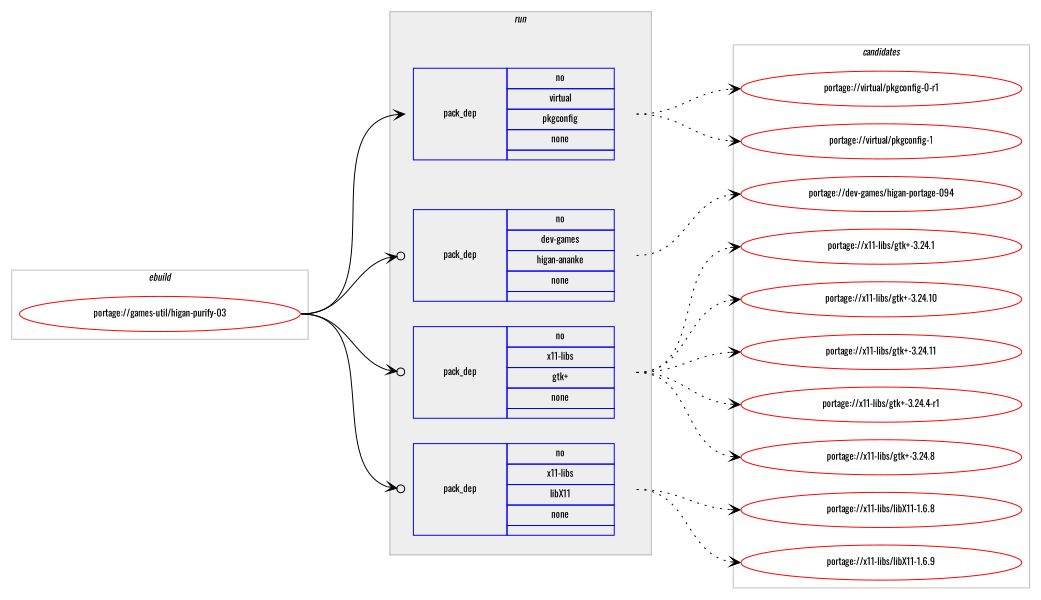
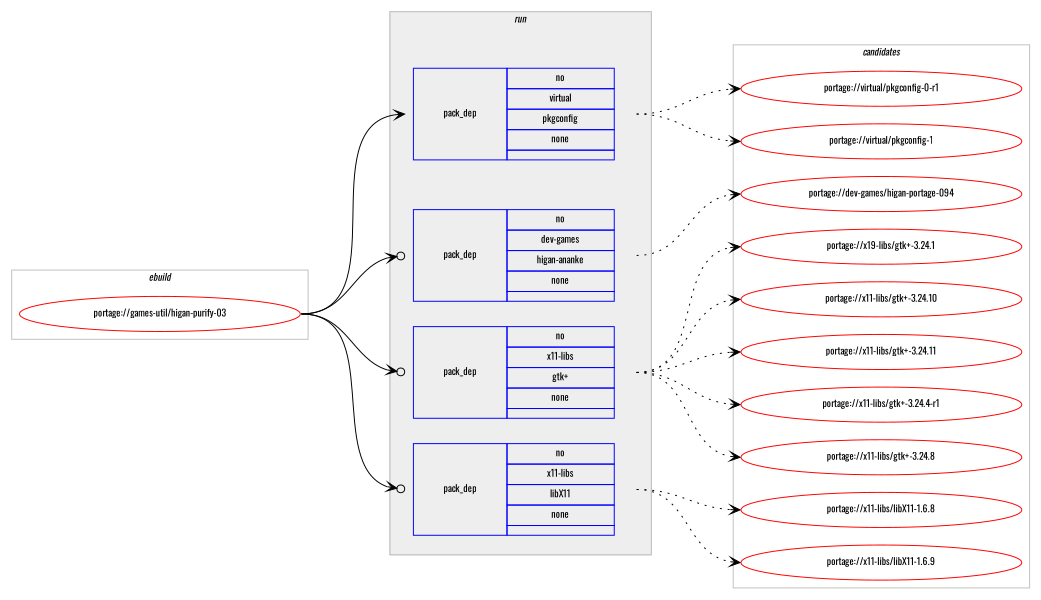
node "portage://x11-libs/gtk+-3.24.1": label "portage://x11-libs/gtk+-3.24.1" -> "portage://x19-libs/gtk+-3.24.1"
